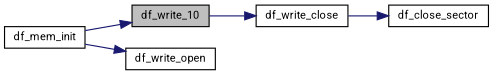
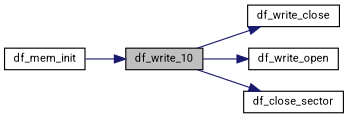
edge "df_write_close" -> "df_close_sector": now "df_write_10" -> "df_close_sector"
edge "df_mem_init" -> "df_write_open": now "df_write_10" -> "df_write_open"
